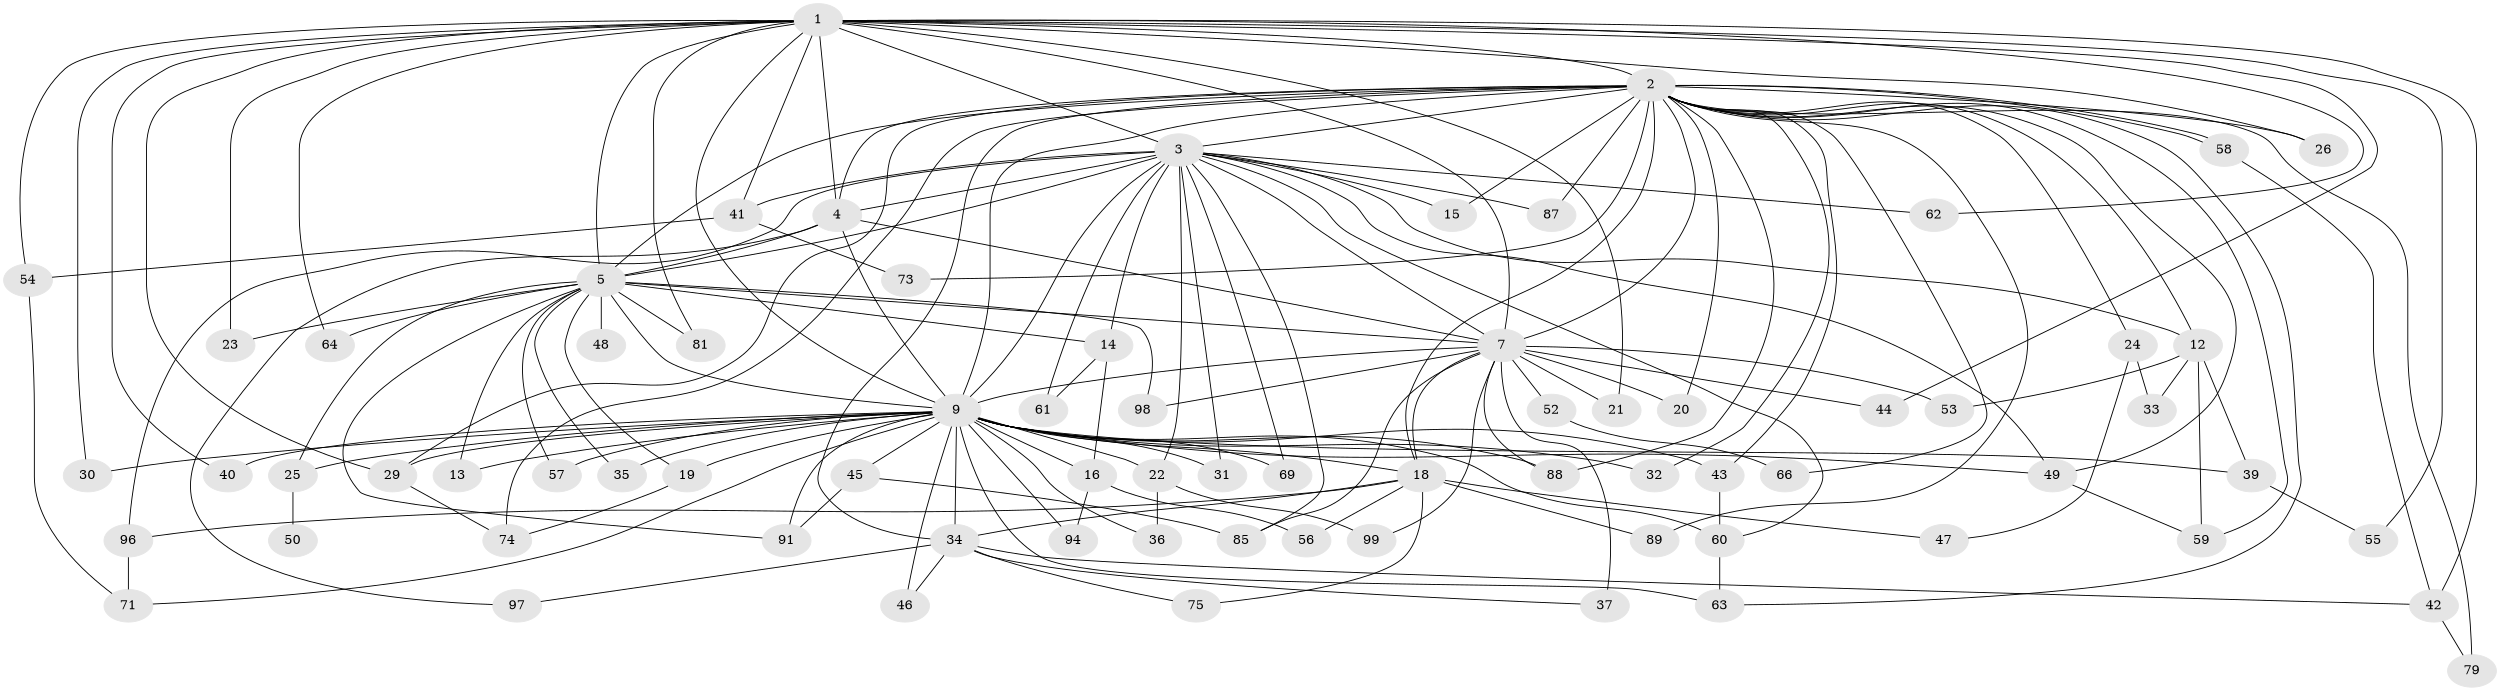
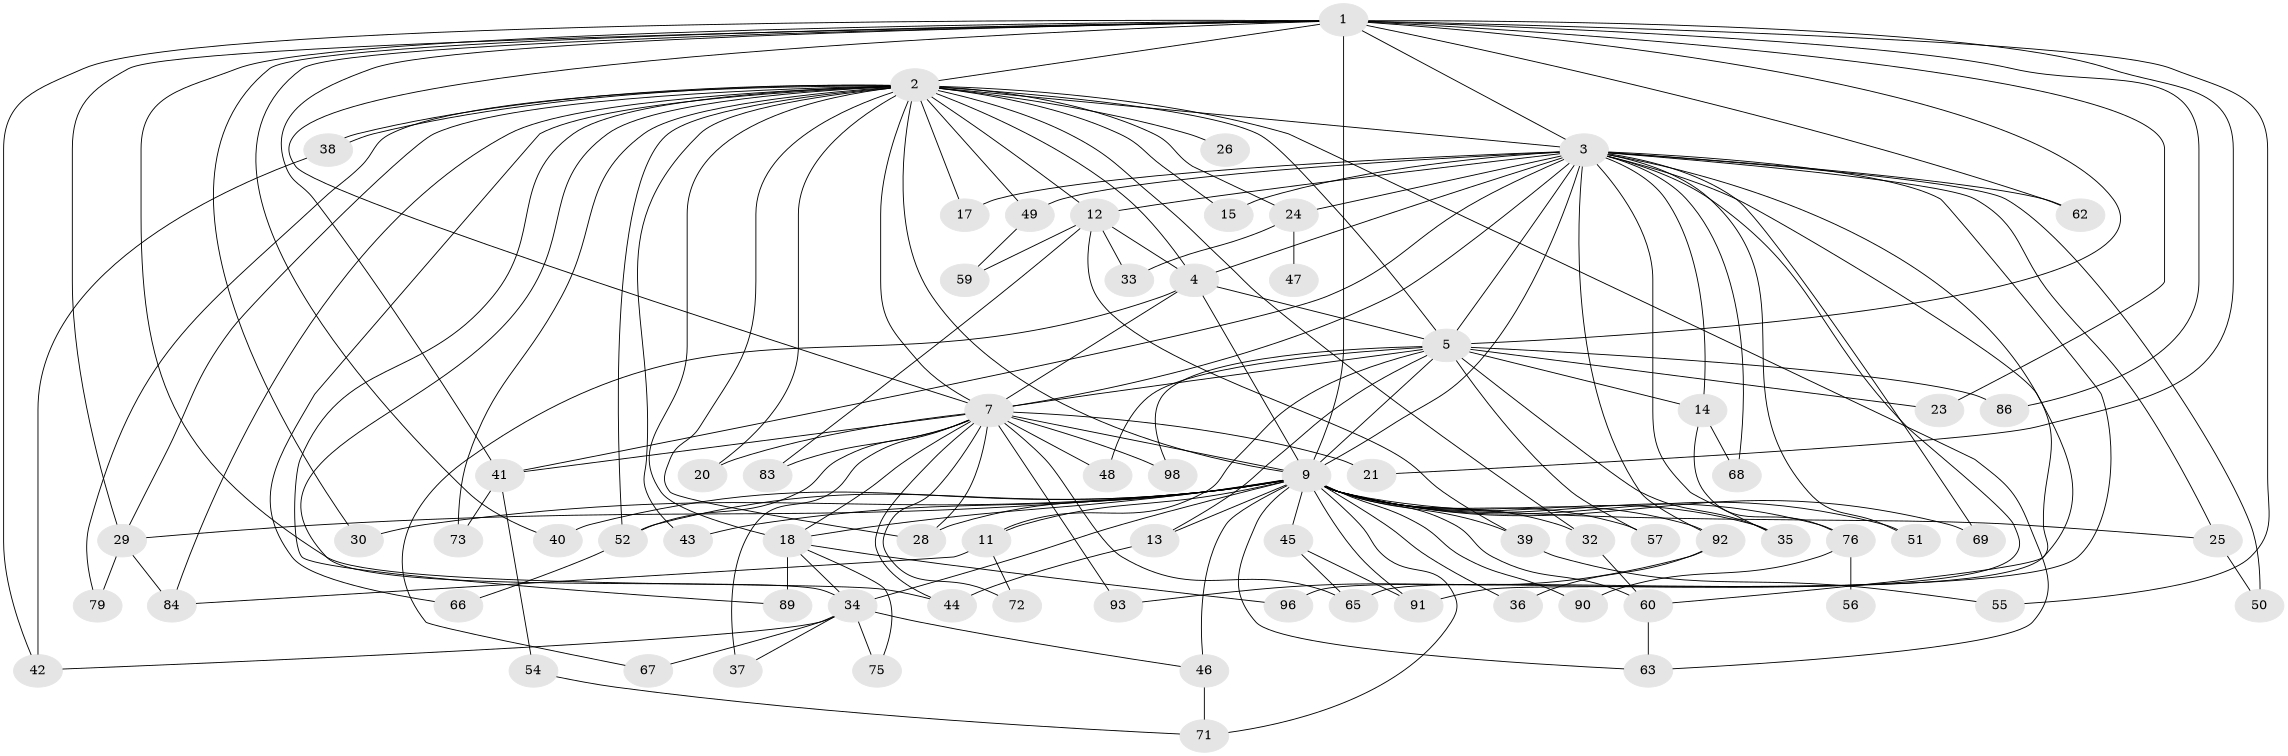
edge "1" -- "54": removed
edge "1" -- "26": removed
edge "1" -- "4": now "12" -- "4"
node "58": label "58" -> "38"
edge "2" -- "59": now "2" -- "52"
edge "3" -- "24": added
node "87": label "87" -> "17"
edge "3" -- "50": added
edge "5" -- "25": now "3" -- "25"
node "64": removed
node "81": label "81" -> "86"
edge "3" -- "35": added
node "61": label "61" -> "68"
node "53": label "53" -> "83"
edge "7" -- "41": added
edge "7" -- "48": added
edge "9" -- "49": now "9" -- "52"
node "19": label "19" -> "11"
node "16": label "16" -> "76"
node "22": label "22" -> "92"
node "31": label "31" -> "51"
node "88": label "88" -> "28"
edge "5" -- "91": now "3" -- "91"
edge "18" -- "56": removed
edge "43" -- "60": now "32" -- "60"
edge "18" -- "47": removed
node "74": label "74" -> "84"
node "94": label "94" -> "90"
node "85": label "85" -> "65"
node "99": label "99" -> "93"
edge "13" -- "44": added
edge "96" -- "71": now "46" -- "71"
node "97": label "97" -> "67"
node "72": added
edge "42" -- "79": now "29" -- "79"
